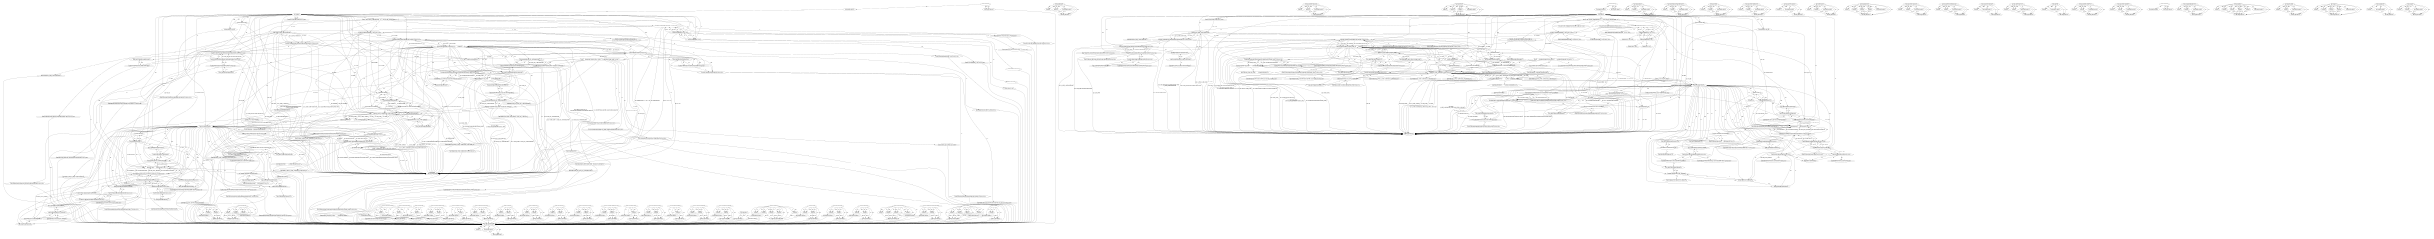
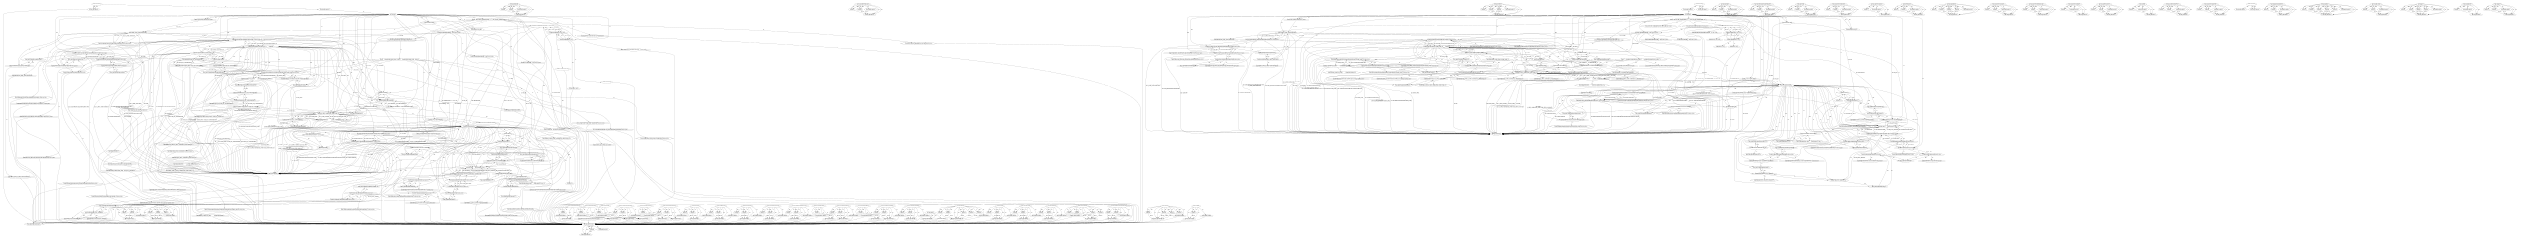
edge "(<operator>.logicalAnd,!stream && browser_context_)" -> "(IDENTIFIER,browser_context_,!stream && browser_context_)": label "DDG: process_host_" -> "AST: "
edge "(FIELD_IDENTIFIER,GetBrowserContext,GetBrowserContext)" -> "(GetStoragePartition,process_host_->GetStoragePartition())": now "(<operator>.logicalAnd,!stream && process_host_)" -> "(GetStoragePartition,process_host_->GetStoragePartition())"
